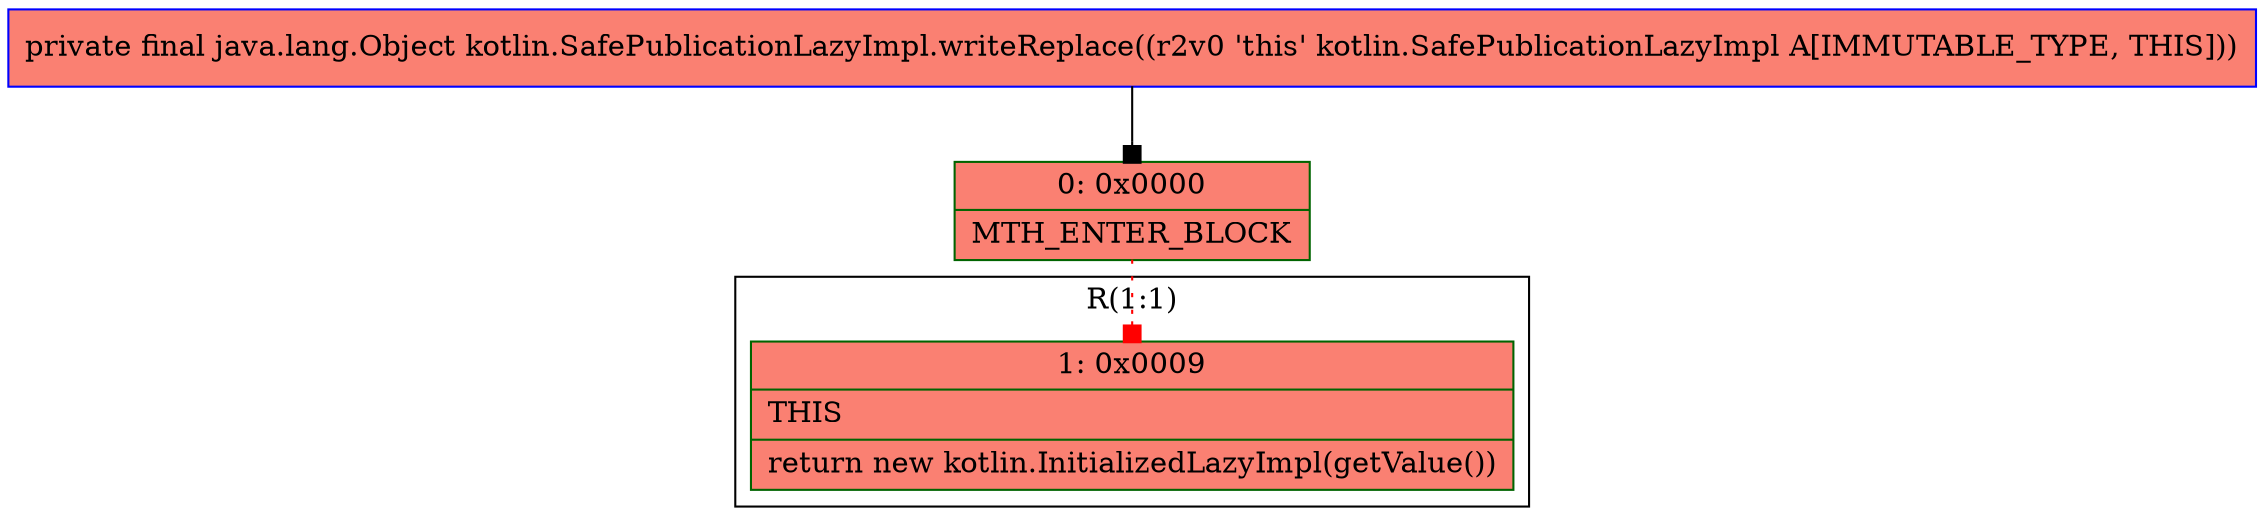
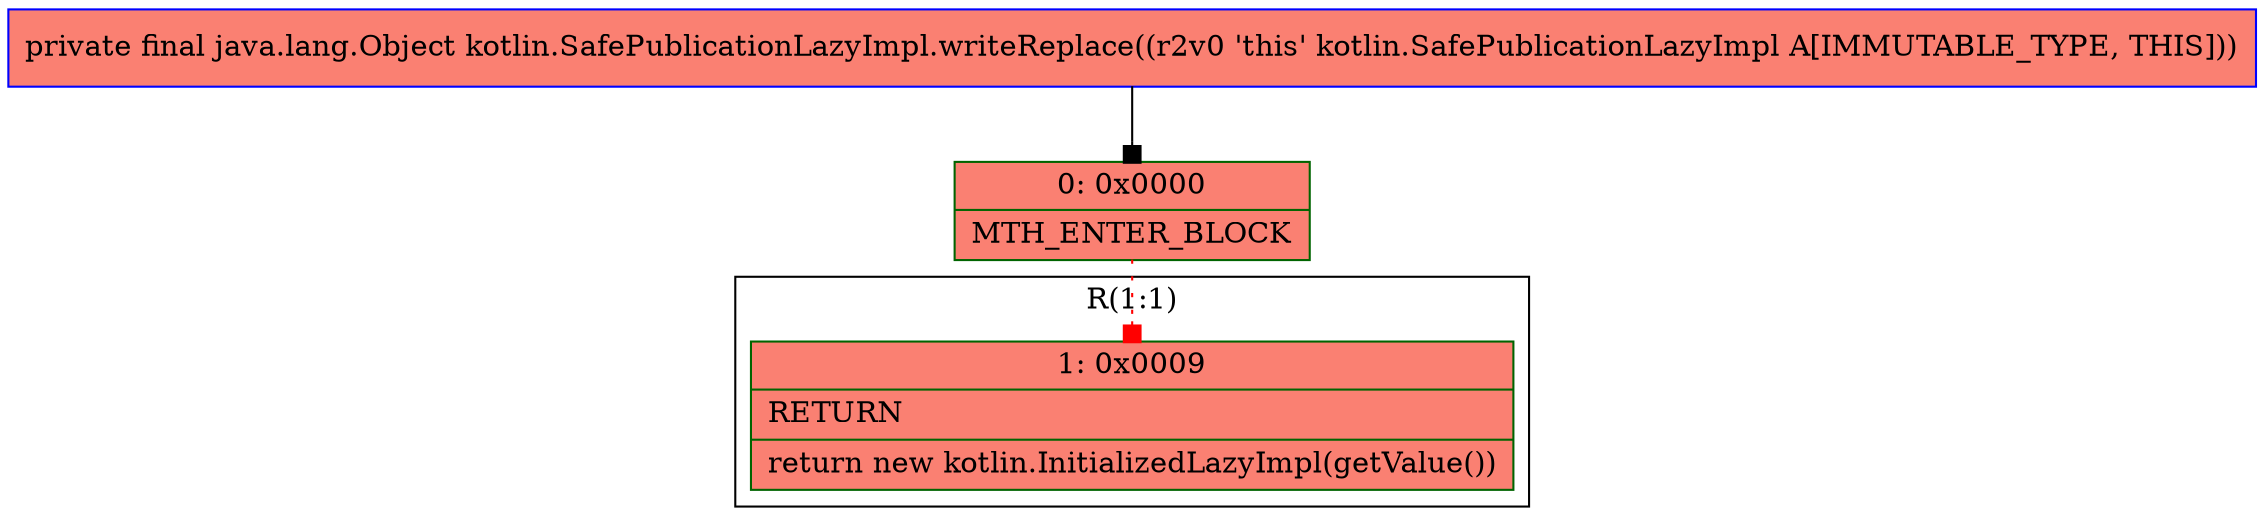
node "1: 0x0009": text "THIS" -> "RETURN"
